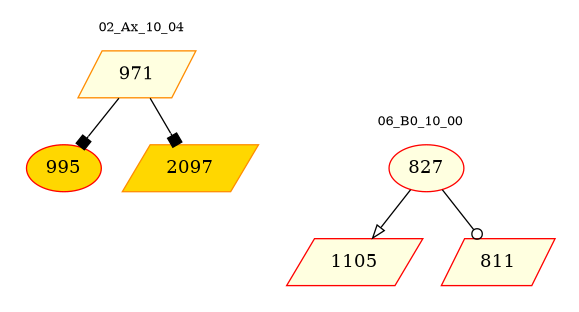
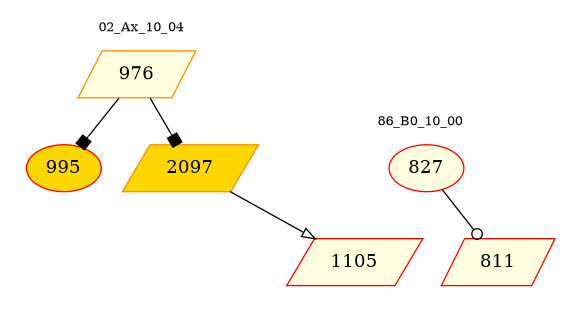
node "971": label "971" -> "976"
cluster "06_B0_10_00": label "06_B0_10_00" -> "86_B0_10_00"
edge "827" -> "1105": now "2097" -> "1105"
